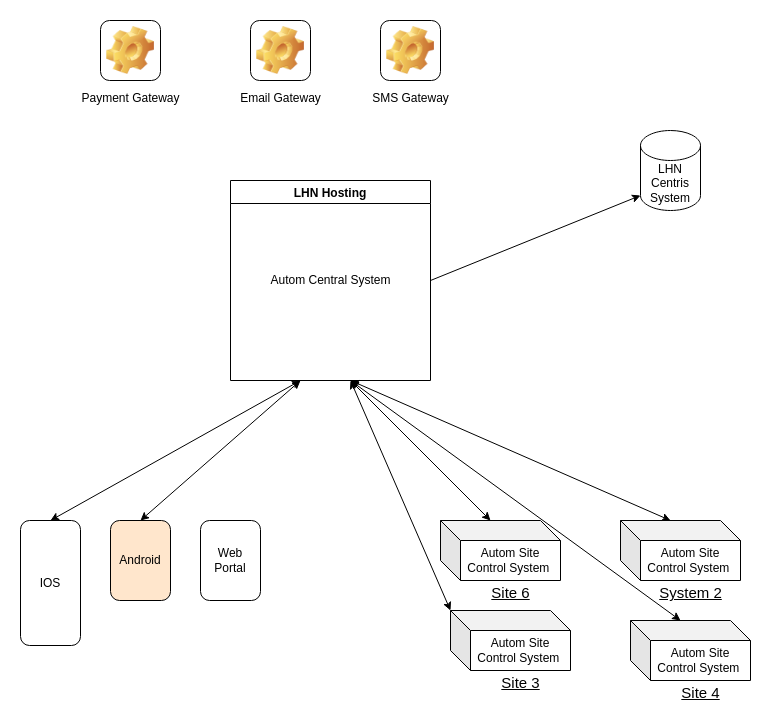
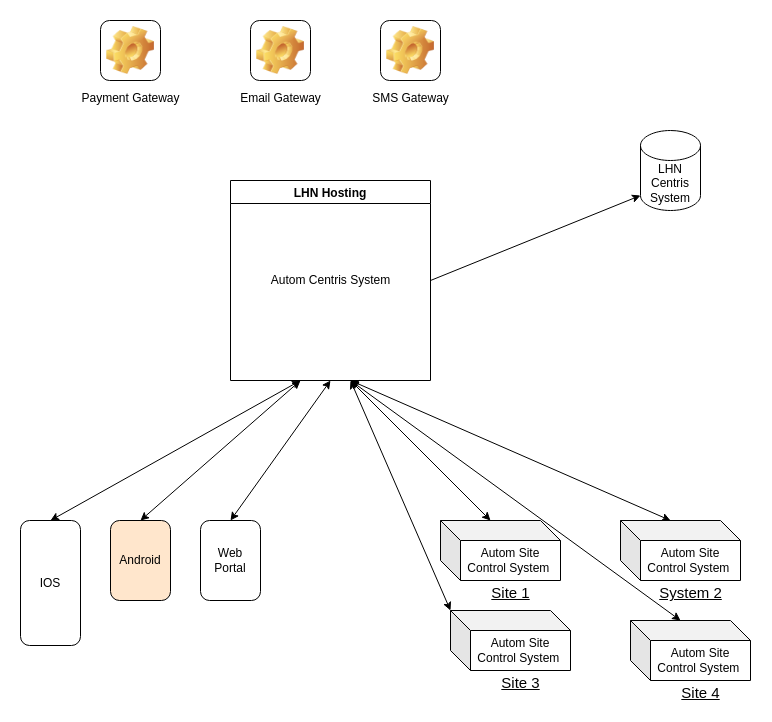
node "Autom Central System": label "Autom Central System" -> "Autom Centris System"
edge "LHN Hosting" -- "Web Portal": added
node "Site 6": label "Site 6" -> "Site 1"
